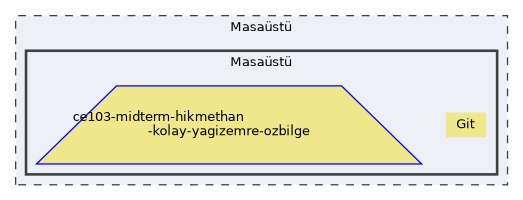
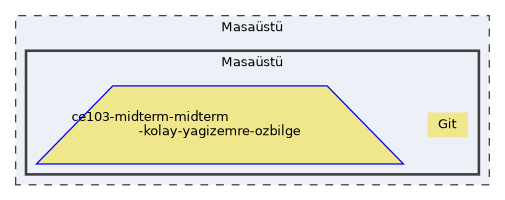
node "ce103-midterm-hikmethan -kolay-yagizemre-ozbilge": label "ce103-midterm-hikmethan -kolay-yagizemre-ozbilge" -> "ce103-midterm-midterm -kolay-yagizemre-ozbilge"
